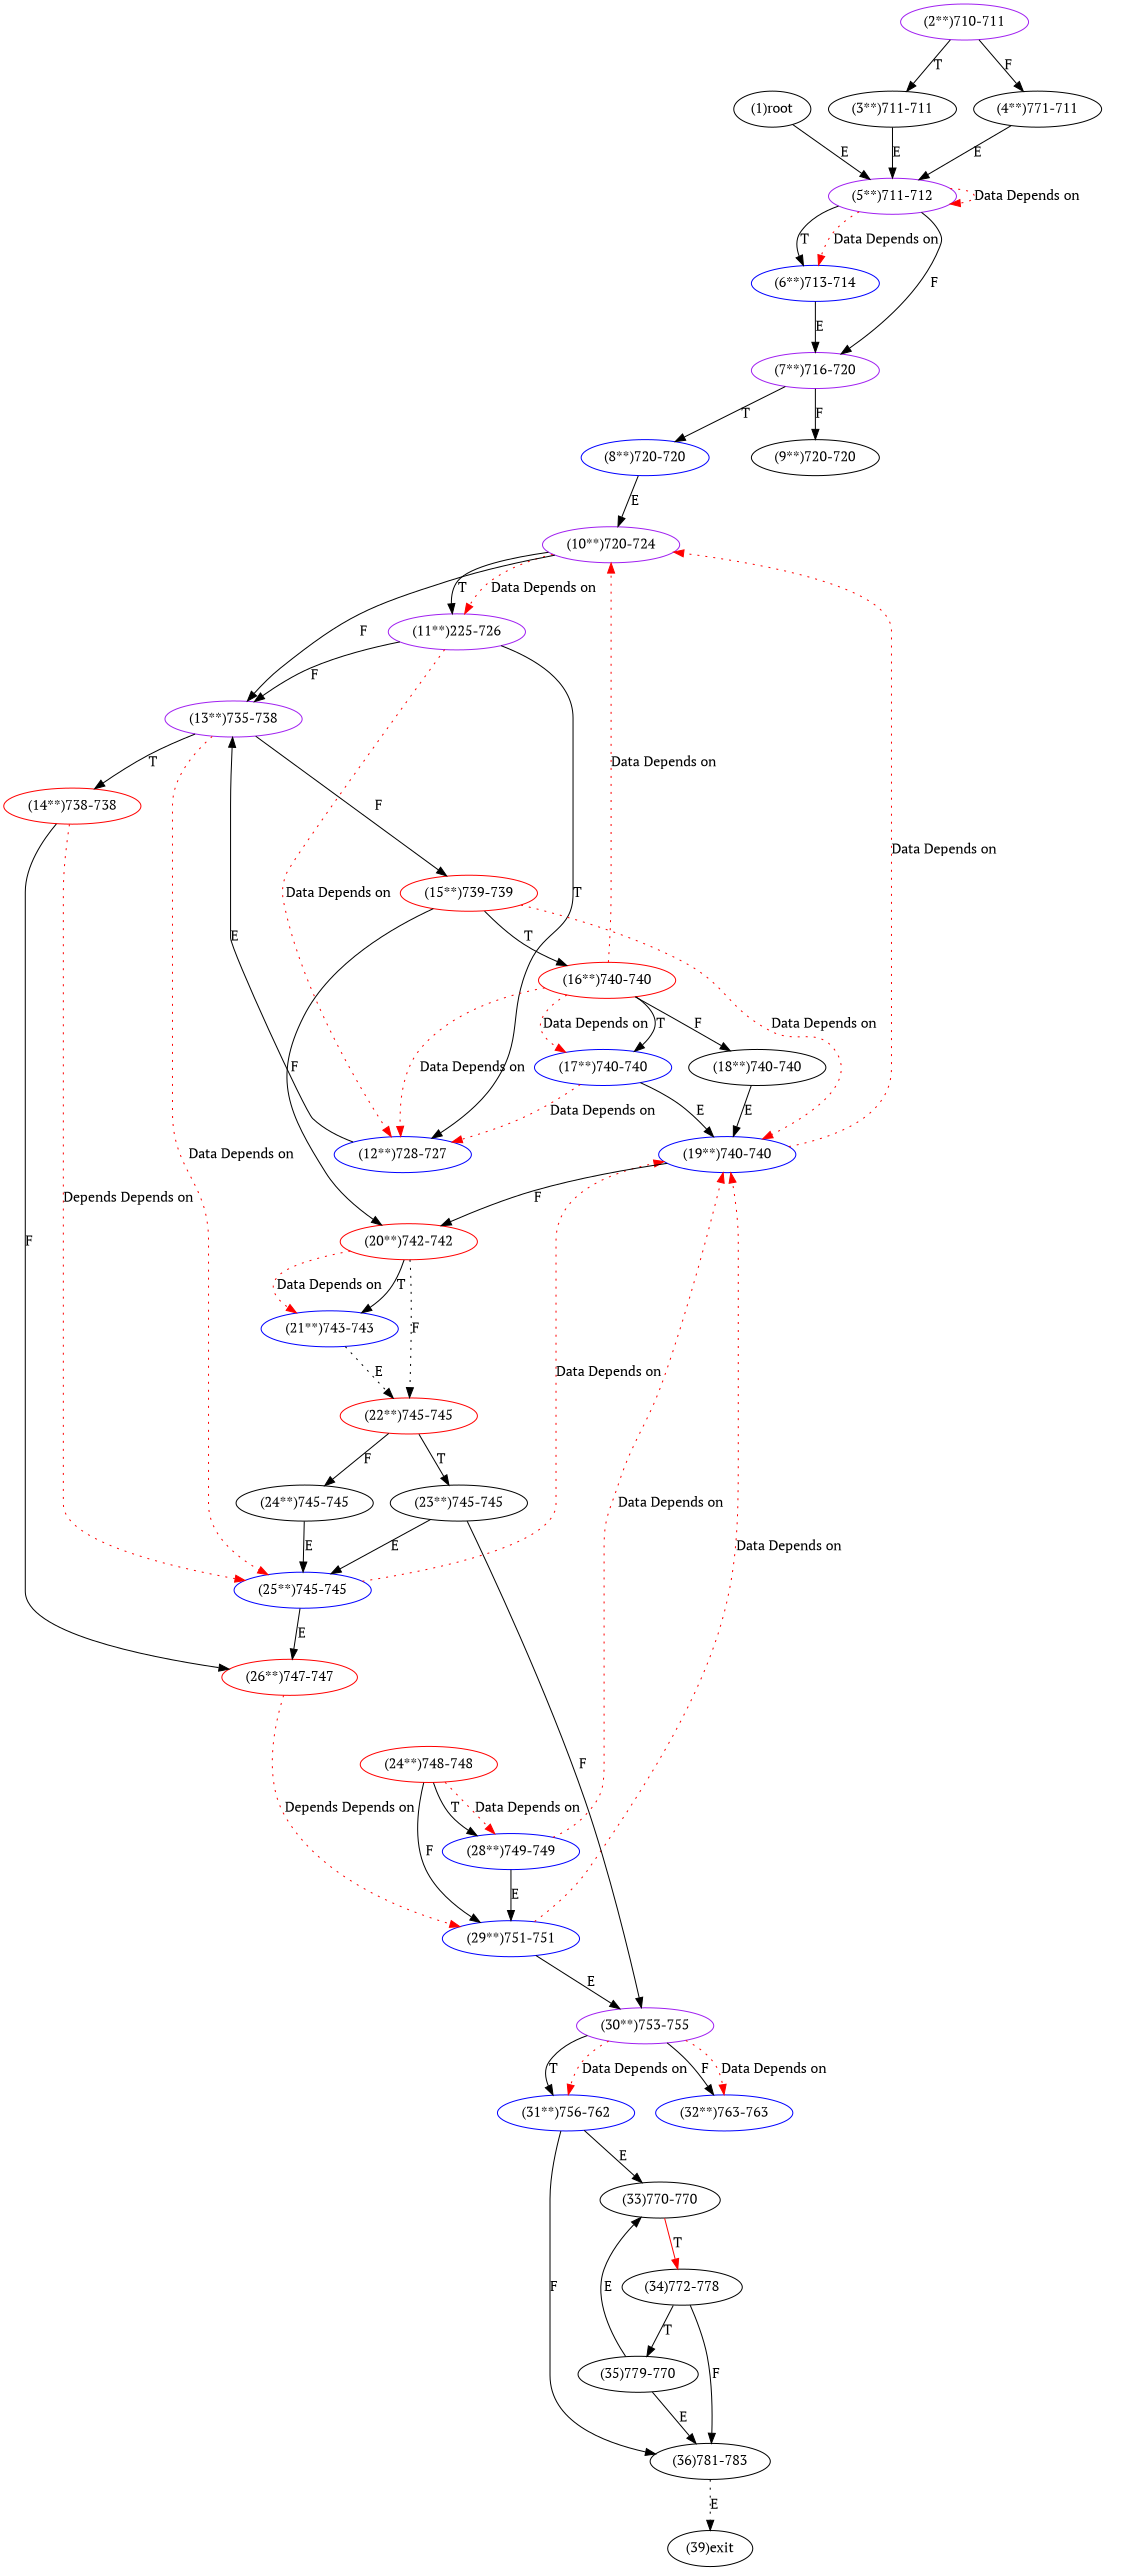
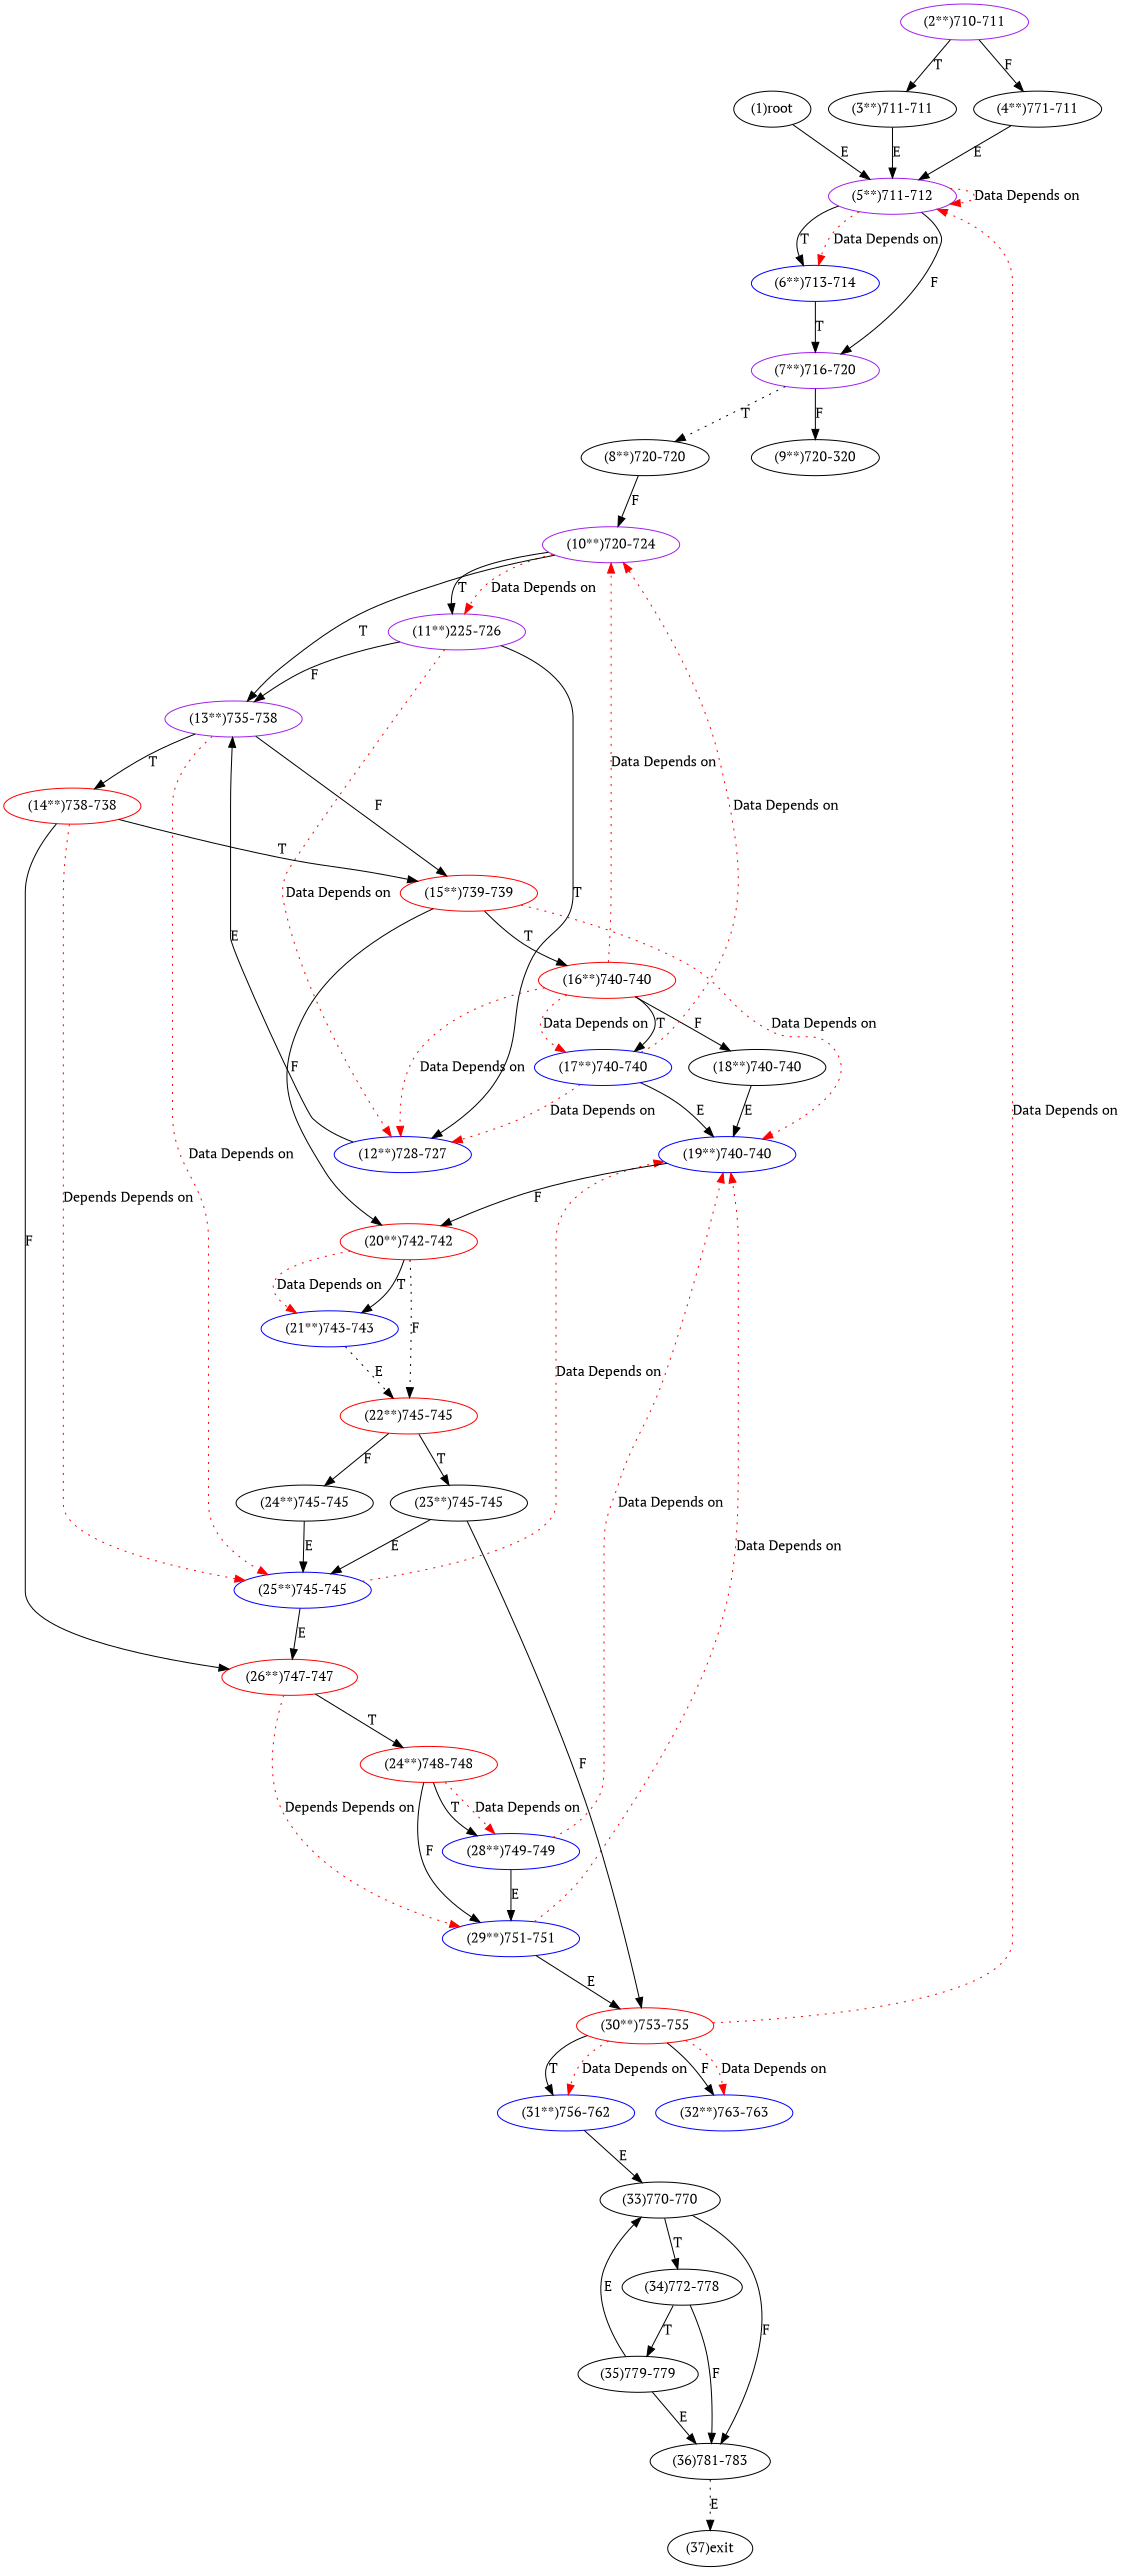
edge "(6**)713-714" -> "(7**)716-720": label "E" -> "T"
edge "(7**)716-720" -> "(8**)720-720": style solid -> dotted
node "(8**)720-720": color blue -> black
node "(9**)720-720": label "(9**)720-720" -> "(9**)720-320"
edge "(8**)720-720" -> "(10**)720-724": label "E" -> "F"
edge "(10**)720-724" -> "(13**)735-738": label "F" -> "T"
edge "(19**)740-740" -> "(10**)720-724": now "(17**)740-740" -> "(10**)720-724"
edge "(14**)738-738" -> "(15**)739-739": added, label "T"
edge "(30**)753-755" -> "(5**)711-712": added, label "Data Depends on"
edge "(26**)747-747" -> "(24**)748-748": added, label "T"
node "(30**)753-755": color purple -> red
edge "(33)770-770" -> "(34)772-778": color red -> black
edge "(31**)756-762" -> "(36)781-783": now "(33)770-770" -> "(36)781-783"
node "(35)779-770": label "(35)779-770" -> "(35)779-779"
node "(39)exit": label "(39)exit" -> "(37)exit"
